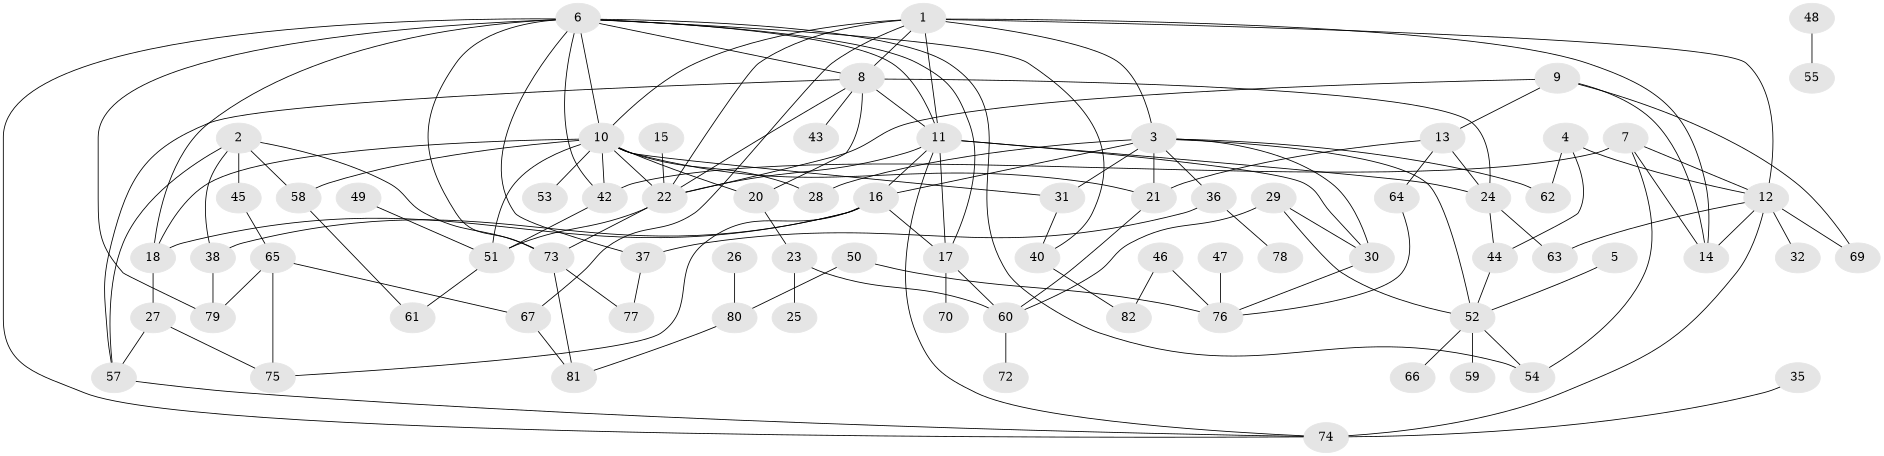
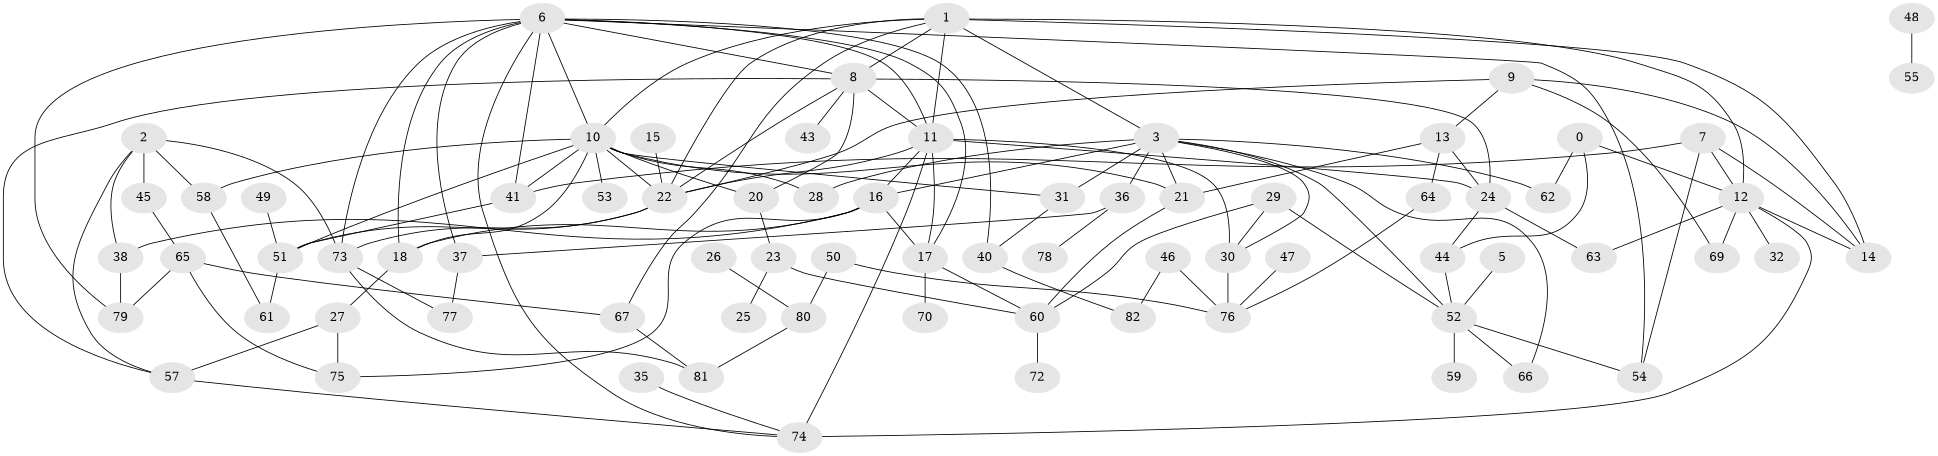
node "4": label "4" -> "0"
node "42": label "42" -> "41"
edge "3" -- "66": added
